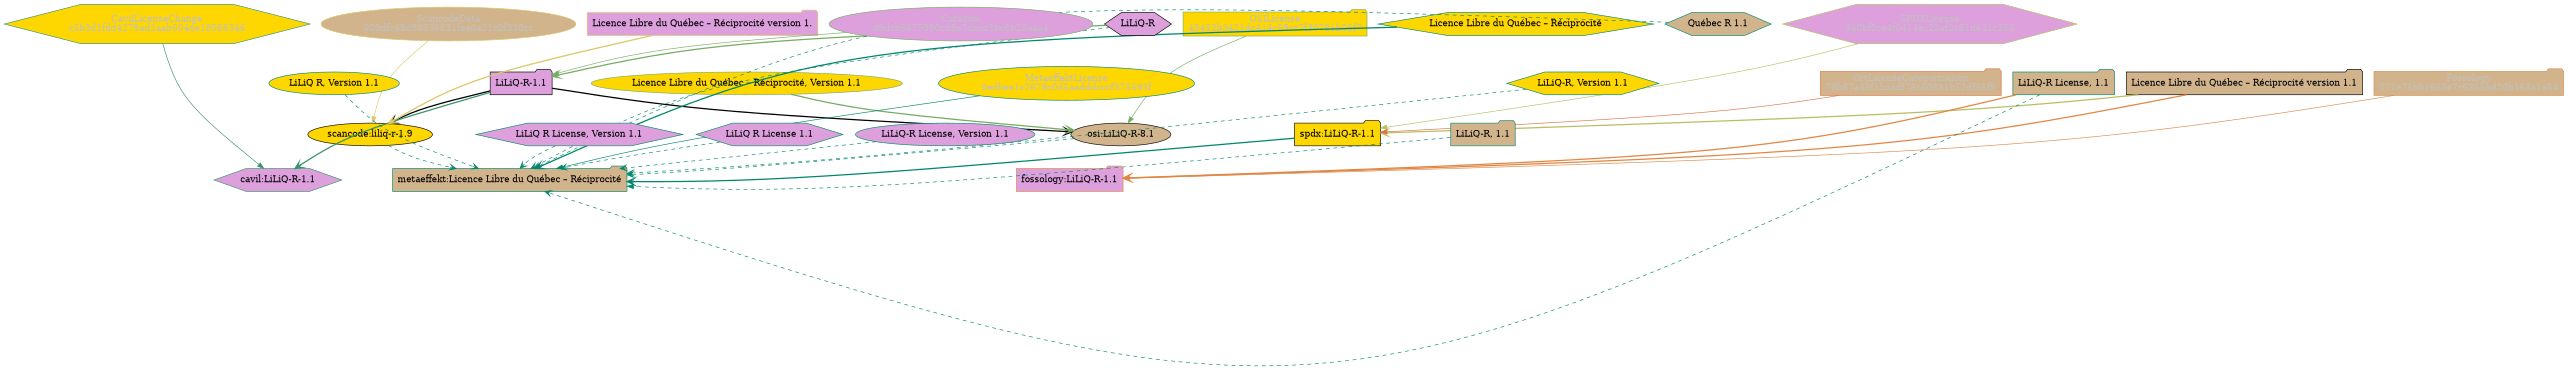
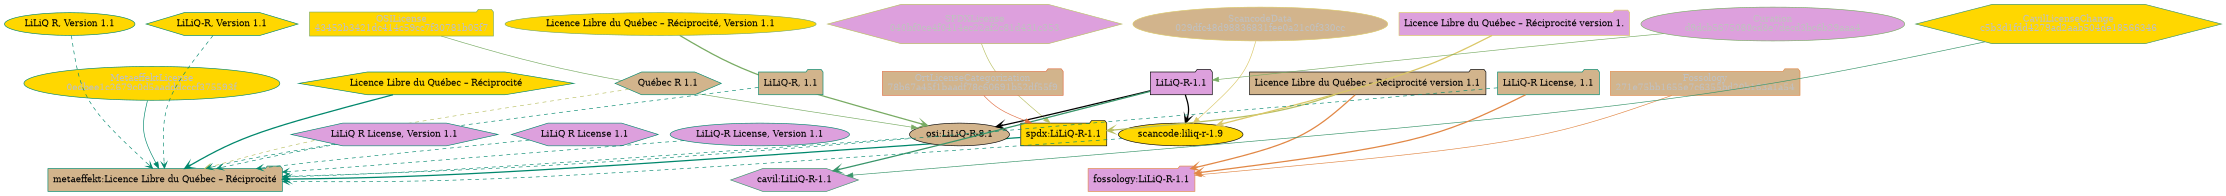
edge "Québec R 1.1" -> "metaeffekt:Licence Libre du Québec – Réciprocité": color #00876c -> #b8bf62
node "LiLiQ-R": removed
edge "LiLiQ-R, 1.1" -> "metaeffekt:Licence Libre du Québec – Réciprocité": arrowhead normal -> vee
